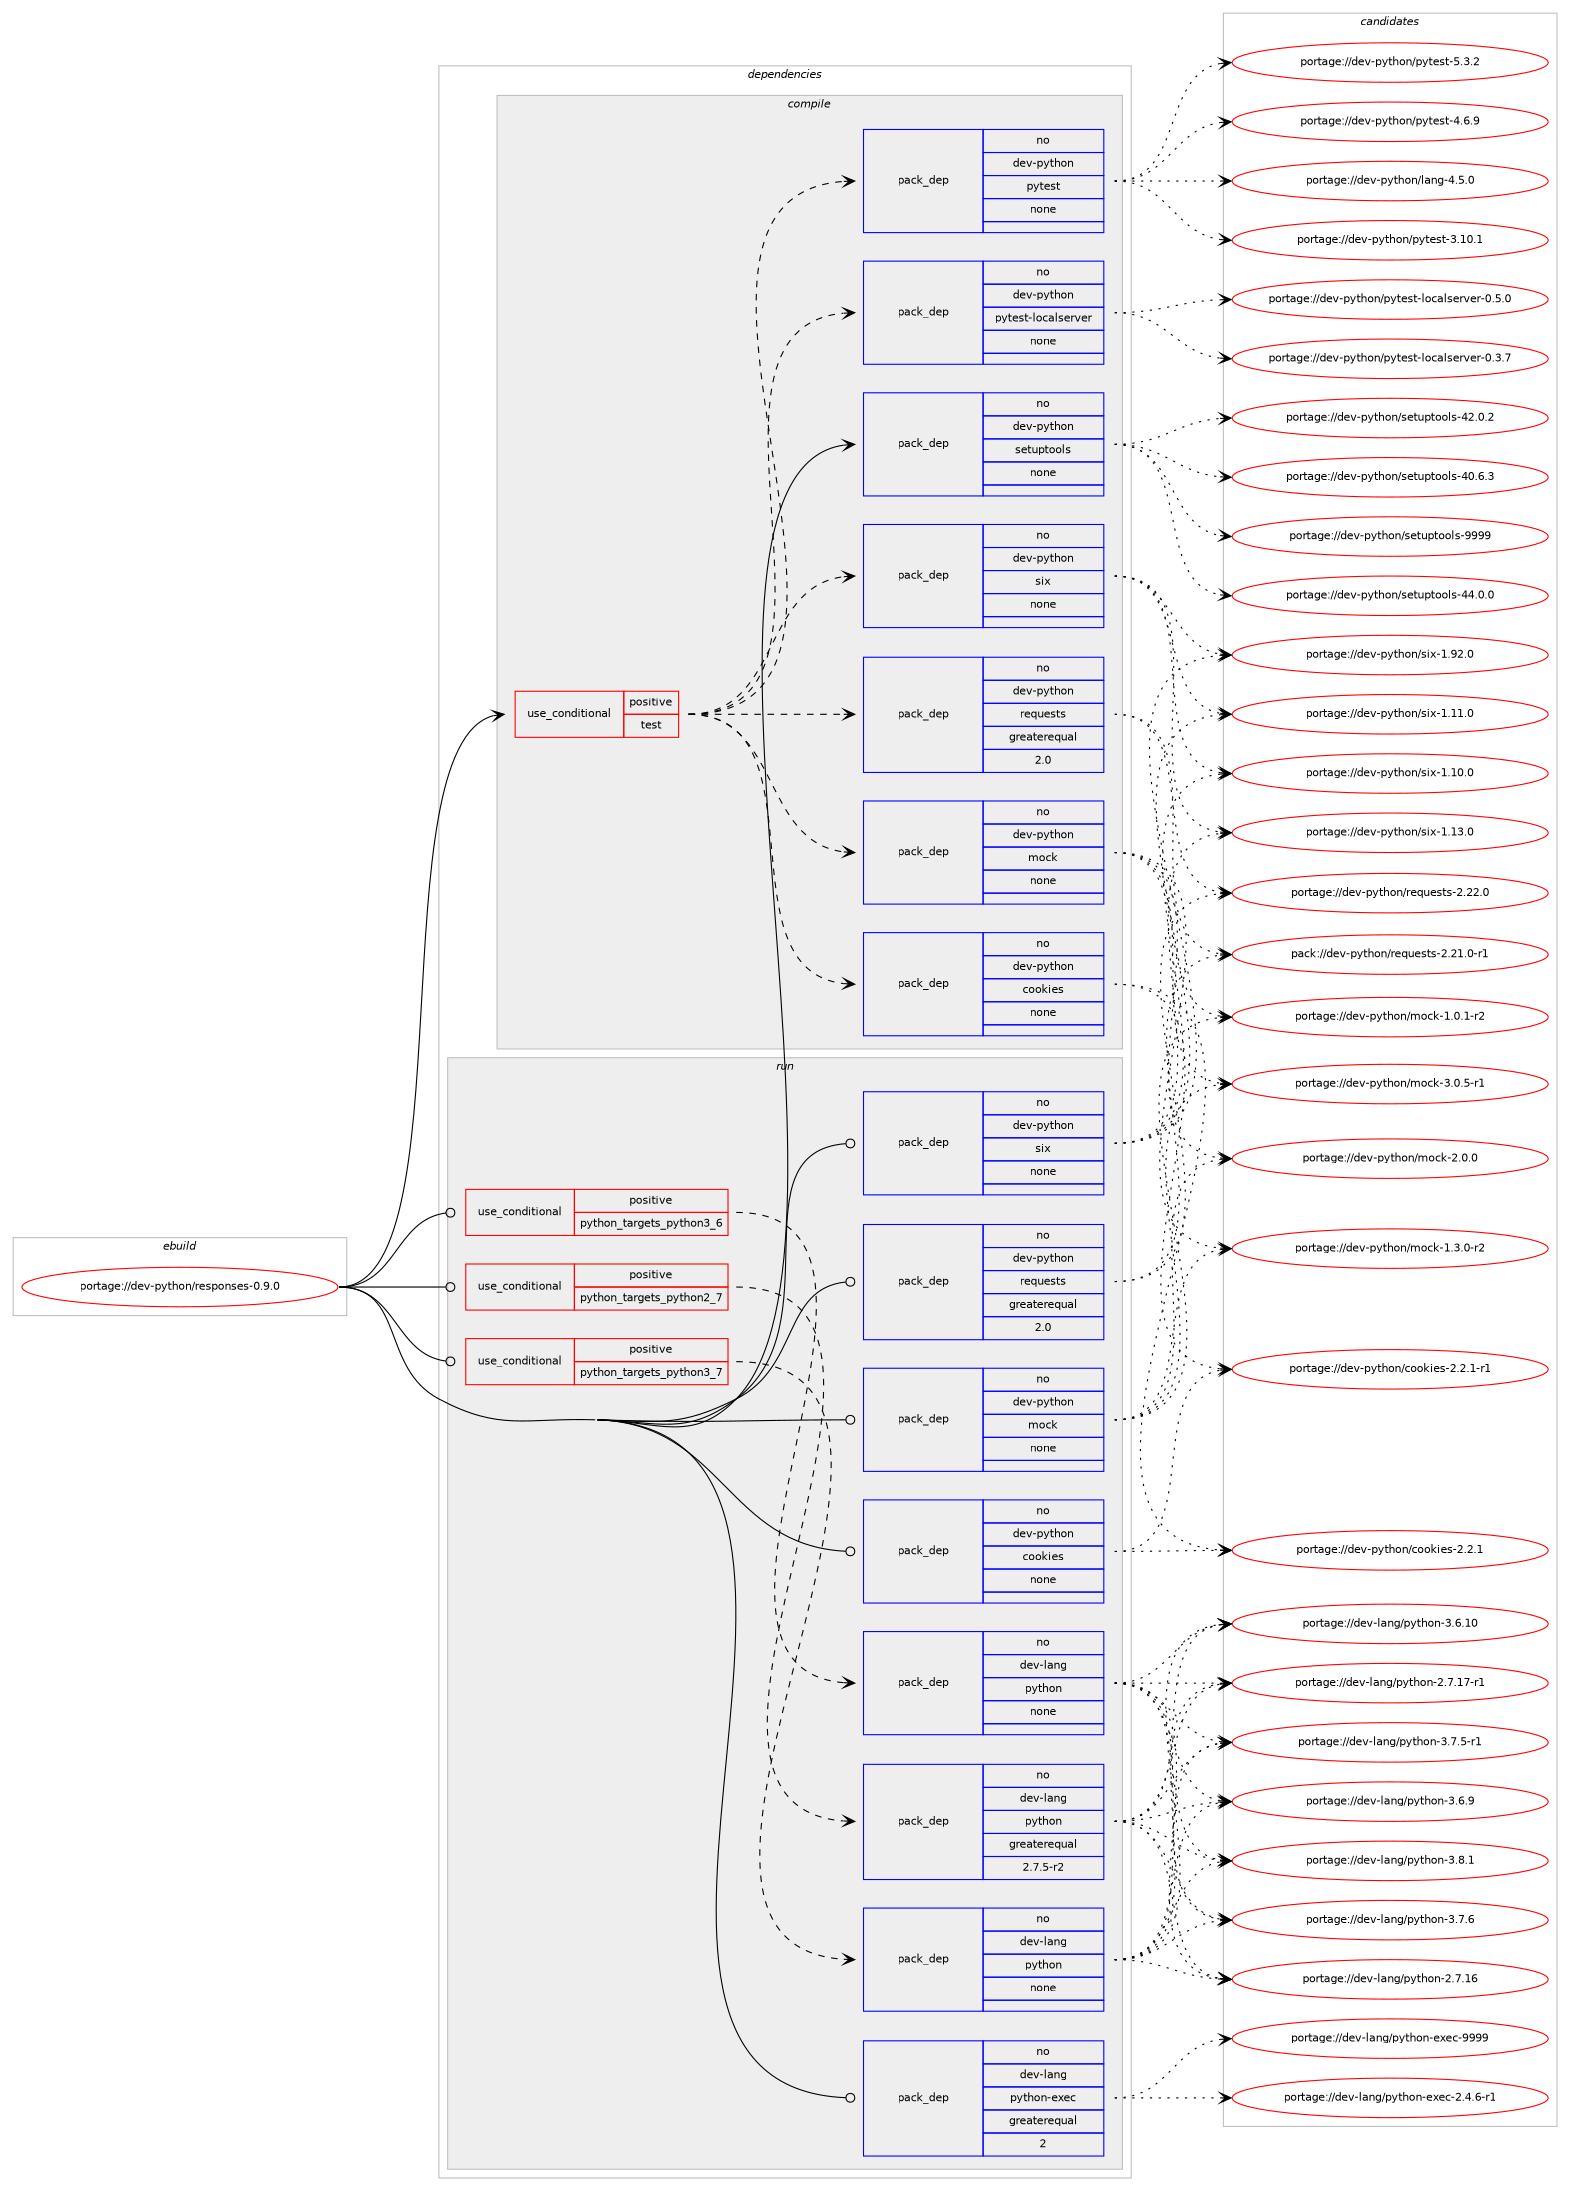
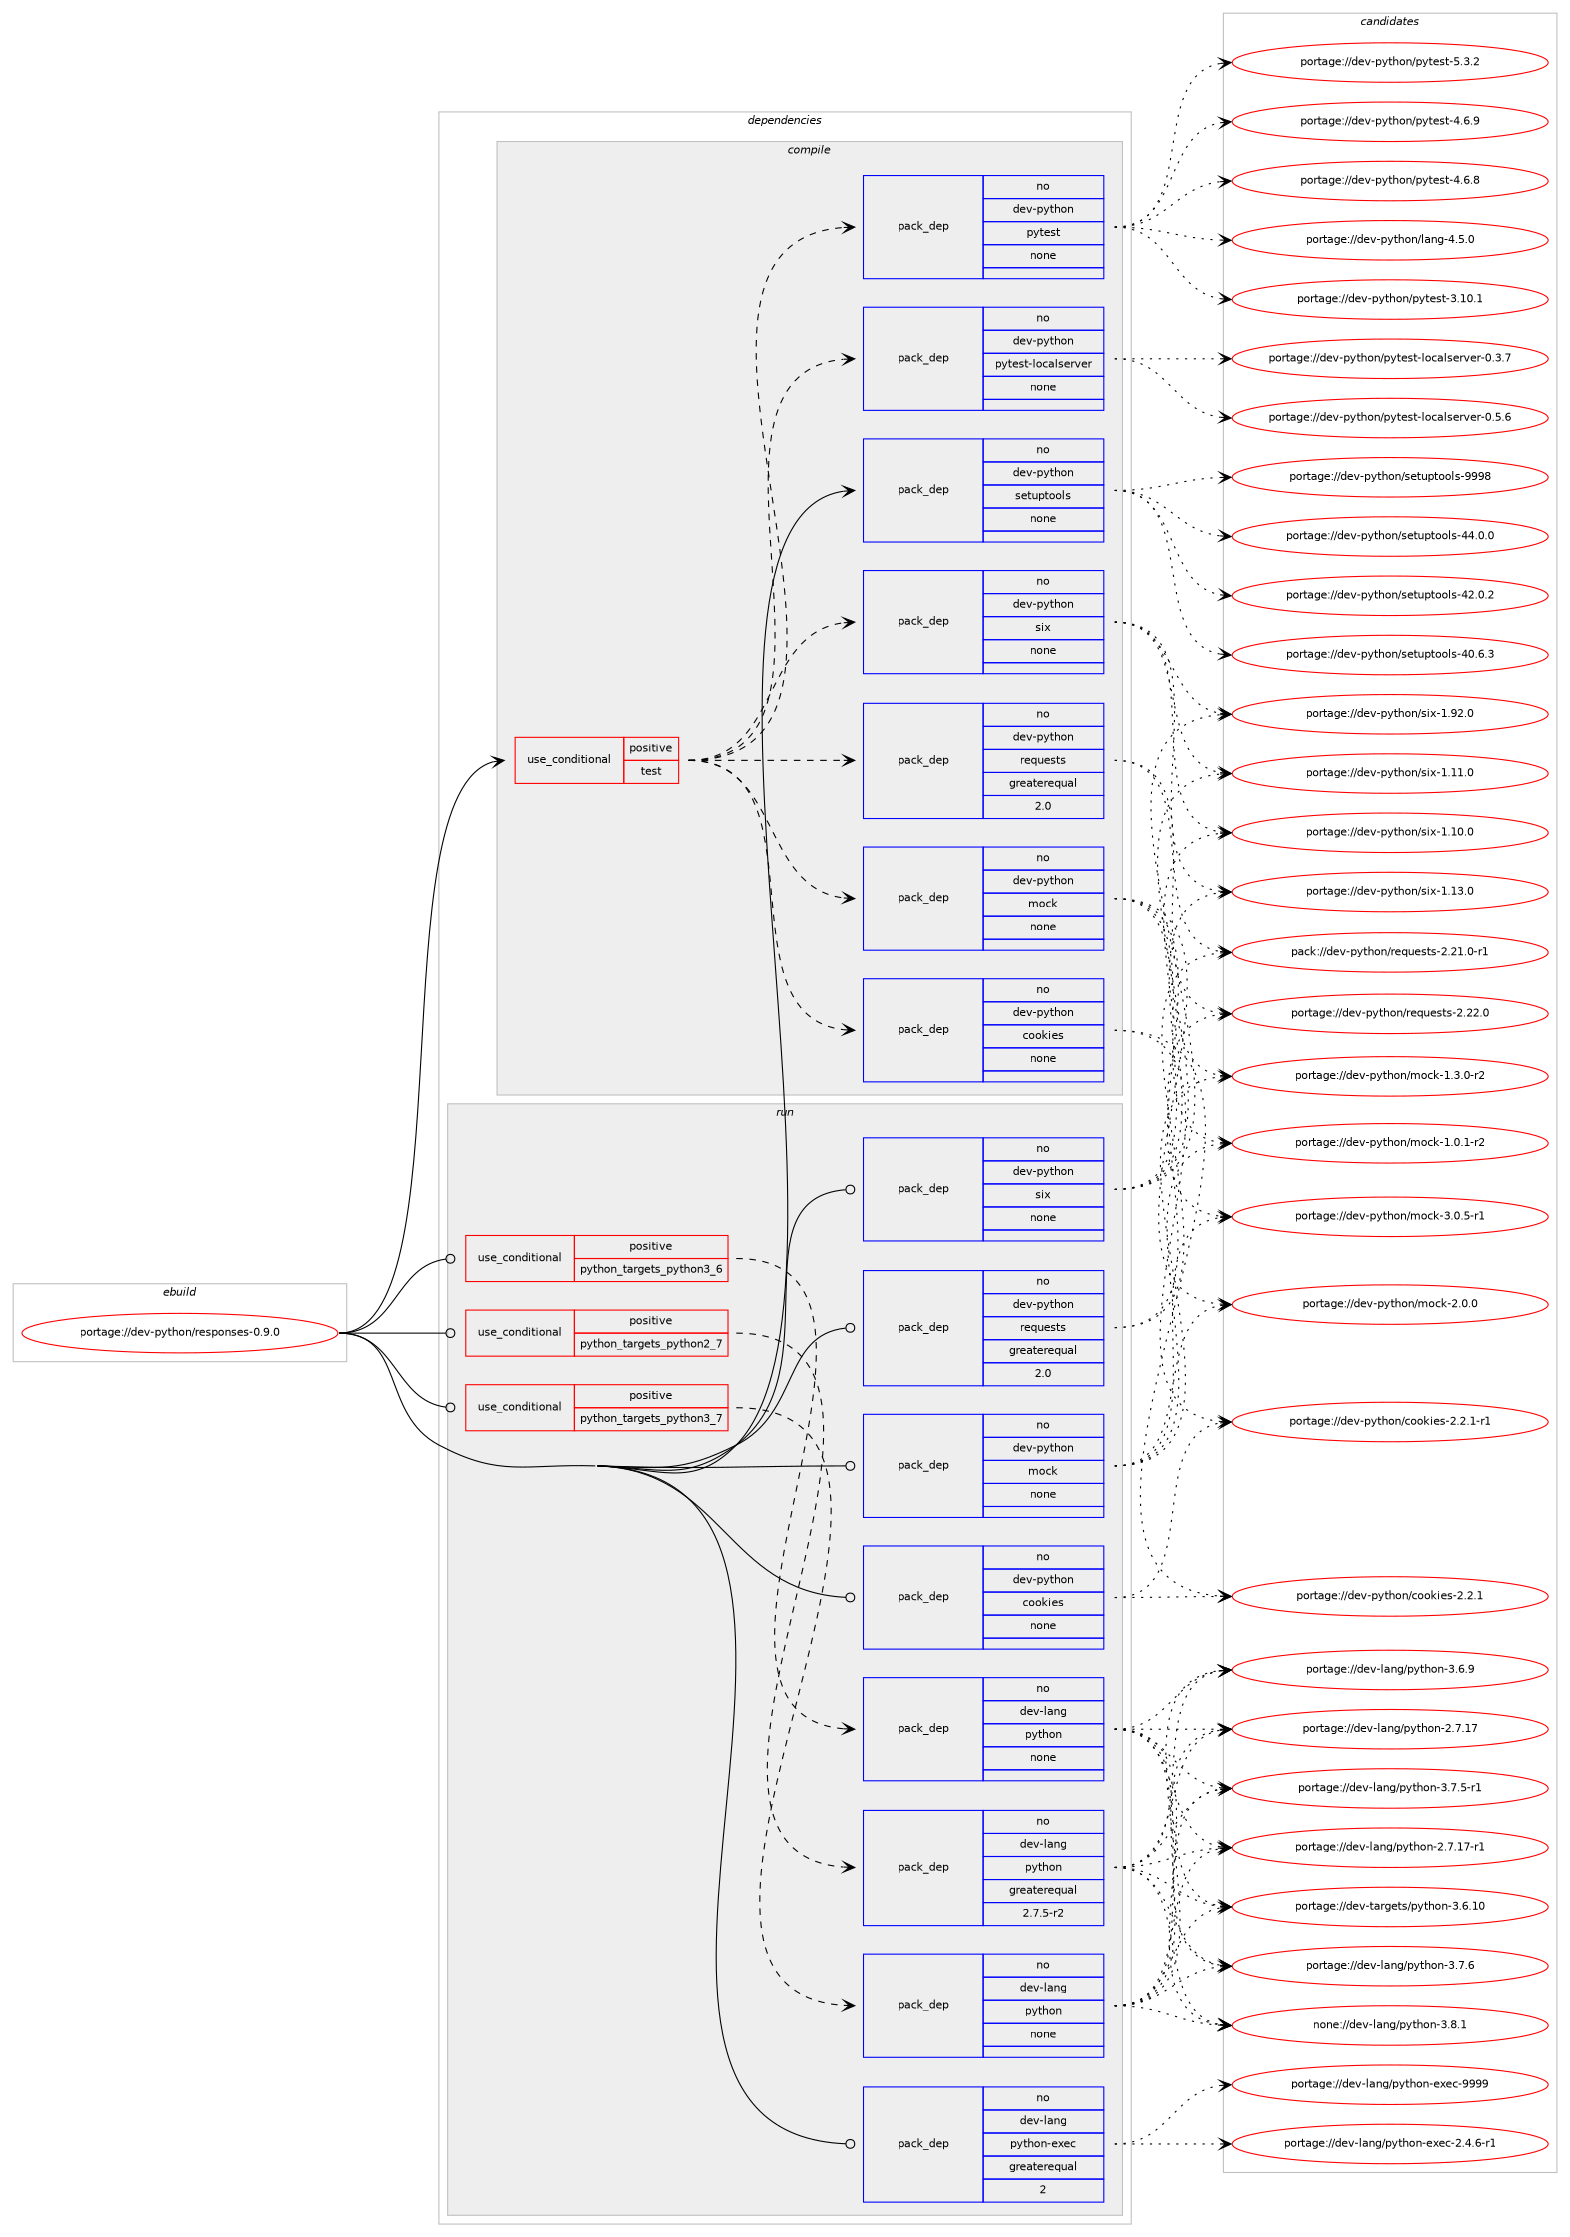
node "portage://dev-python/pytest-4.6.8": added
node "portage://dev-python/pytest-localserver-0.5.0": label "portage://dev-python/pytest-localserver-0.5.0" -> "portage://dev-python/pytest-localserver-0.5.6"
node "portage://dev-python/setuptools-9999": label "portage://dev-python/setuptools-9999" -> "portage://dev-python/setuptools-9998"
node "portage://dev-lang/python-3.6.10": label "portage://dev-lang/python-3.6.10" -> "portage://dev-targets/python-3.6.10"
node "portage://dev-lang/python-3.8.1": label "portage://dev-lang/python-3.8.1" -> "none://dev-lang/python-3.8.1"
node "portage://dev-lang/python-2.7.16": label "portage://dev-lang/python-2.7.16" -> "portage://dev-lang/python-2.7.17"
